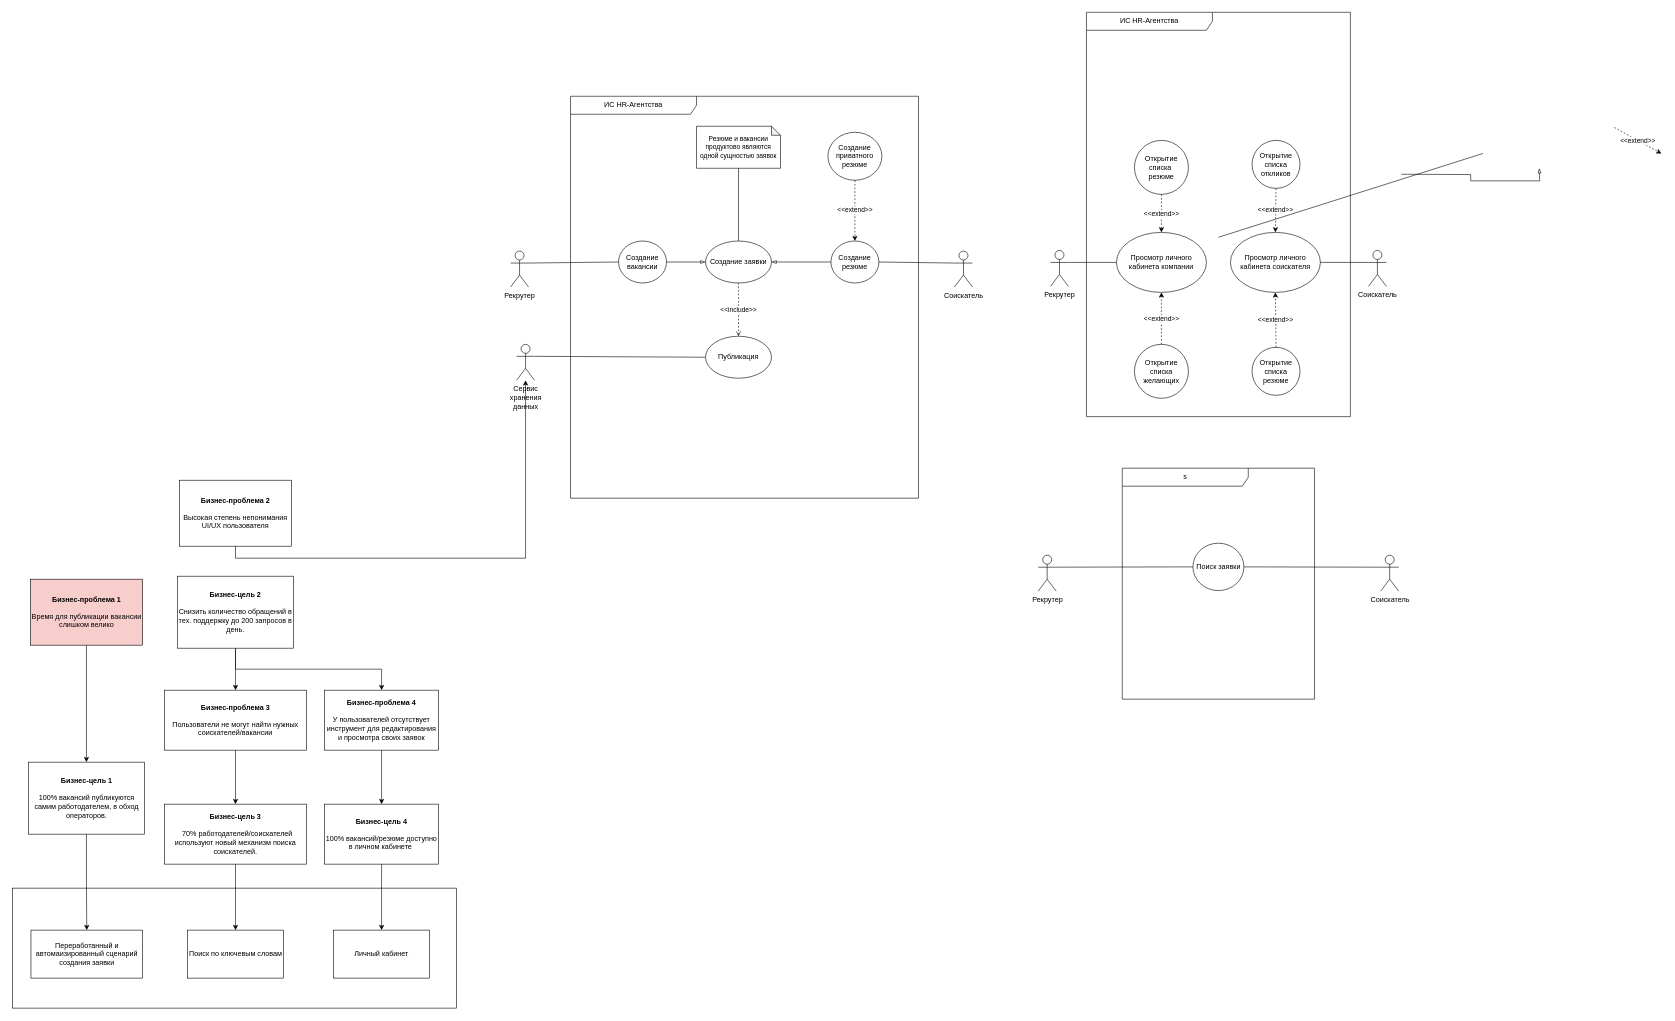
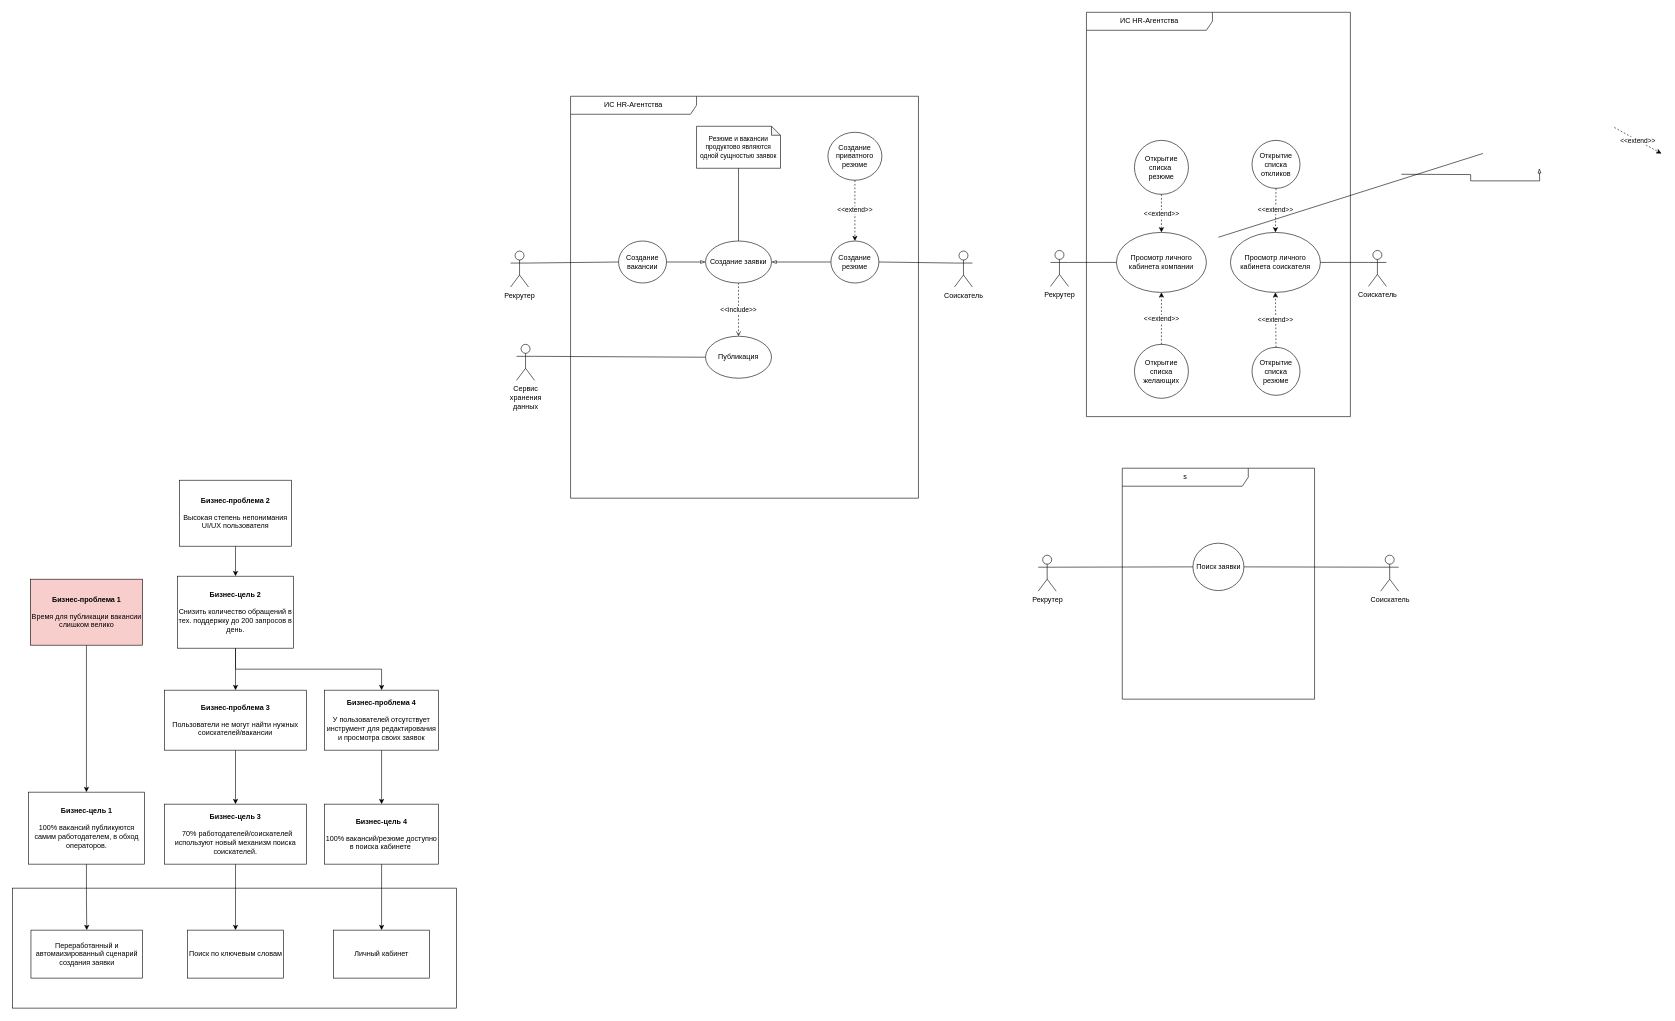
edge "Бизнес-проблема 2 Высокая степень непонимания UI/UX пользователя" -> "Сервис хранения данных": now "Бизнес-проблема 2 Высокая степень непонимания UI/UX пользователя" -> "Бизнес-цель 2 Снизить количество обращений в тех. поддержку до 200 запросов в день."
node "Бизнес-цель 1 100% вакансий публикуются самим работодателем, в обход операторов.": moved (86, 798) -> (86, 828)
node "Бизнес-цель 4 100% вакансий/резюме доступно в личном кабинете": label "Бизнес-цель 4 100% вакансий/резюме доступно в личном кабинете" -> "Бизнес-цель 4 100% вакансий/резюме доступно в поиска кабинете"
